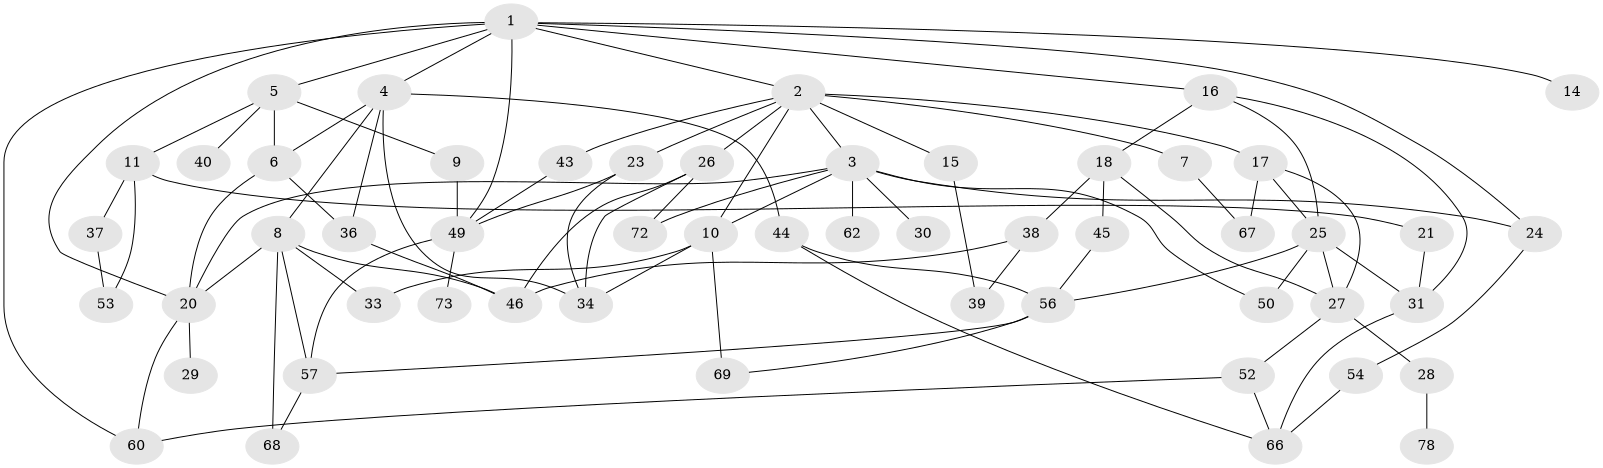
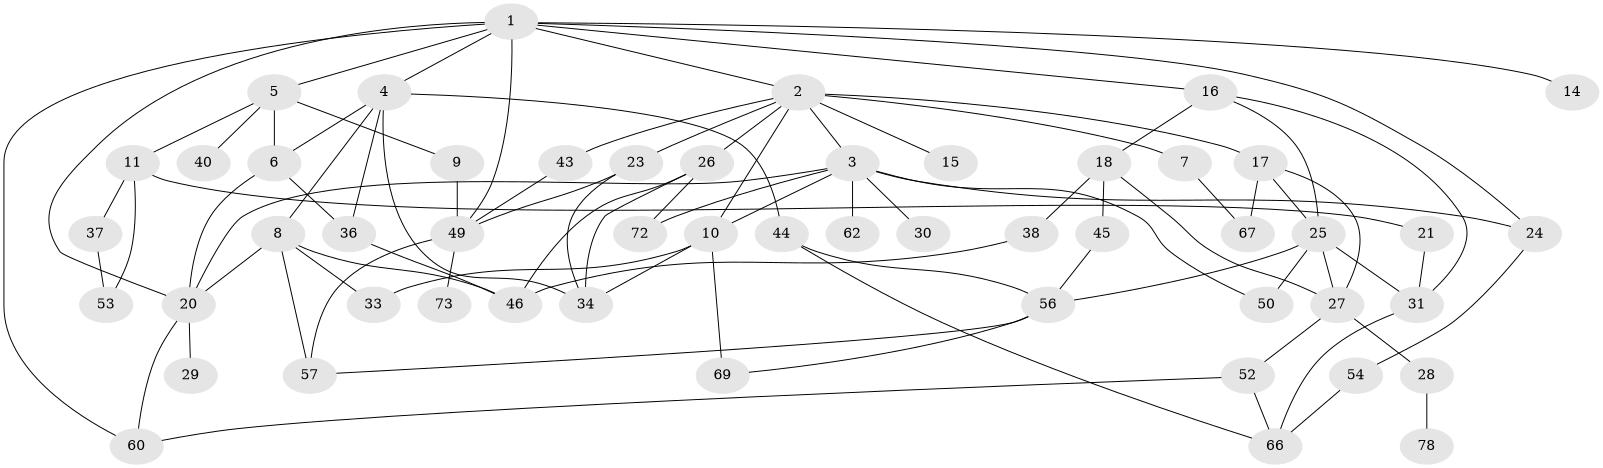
node "39": removed
node "68": removed
